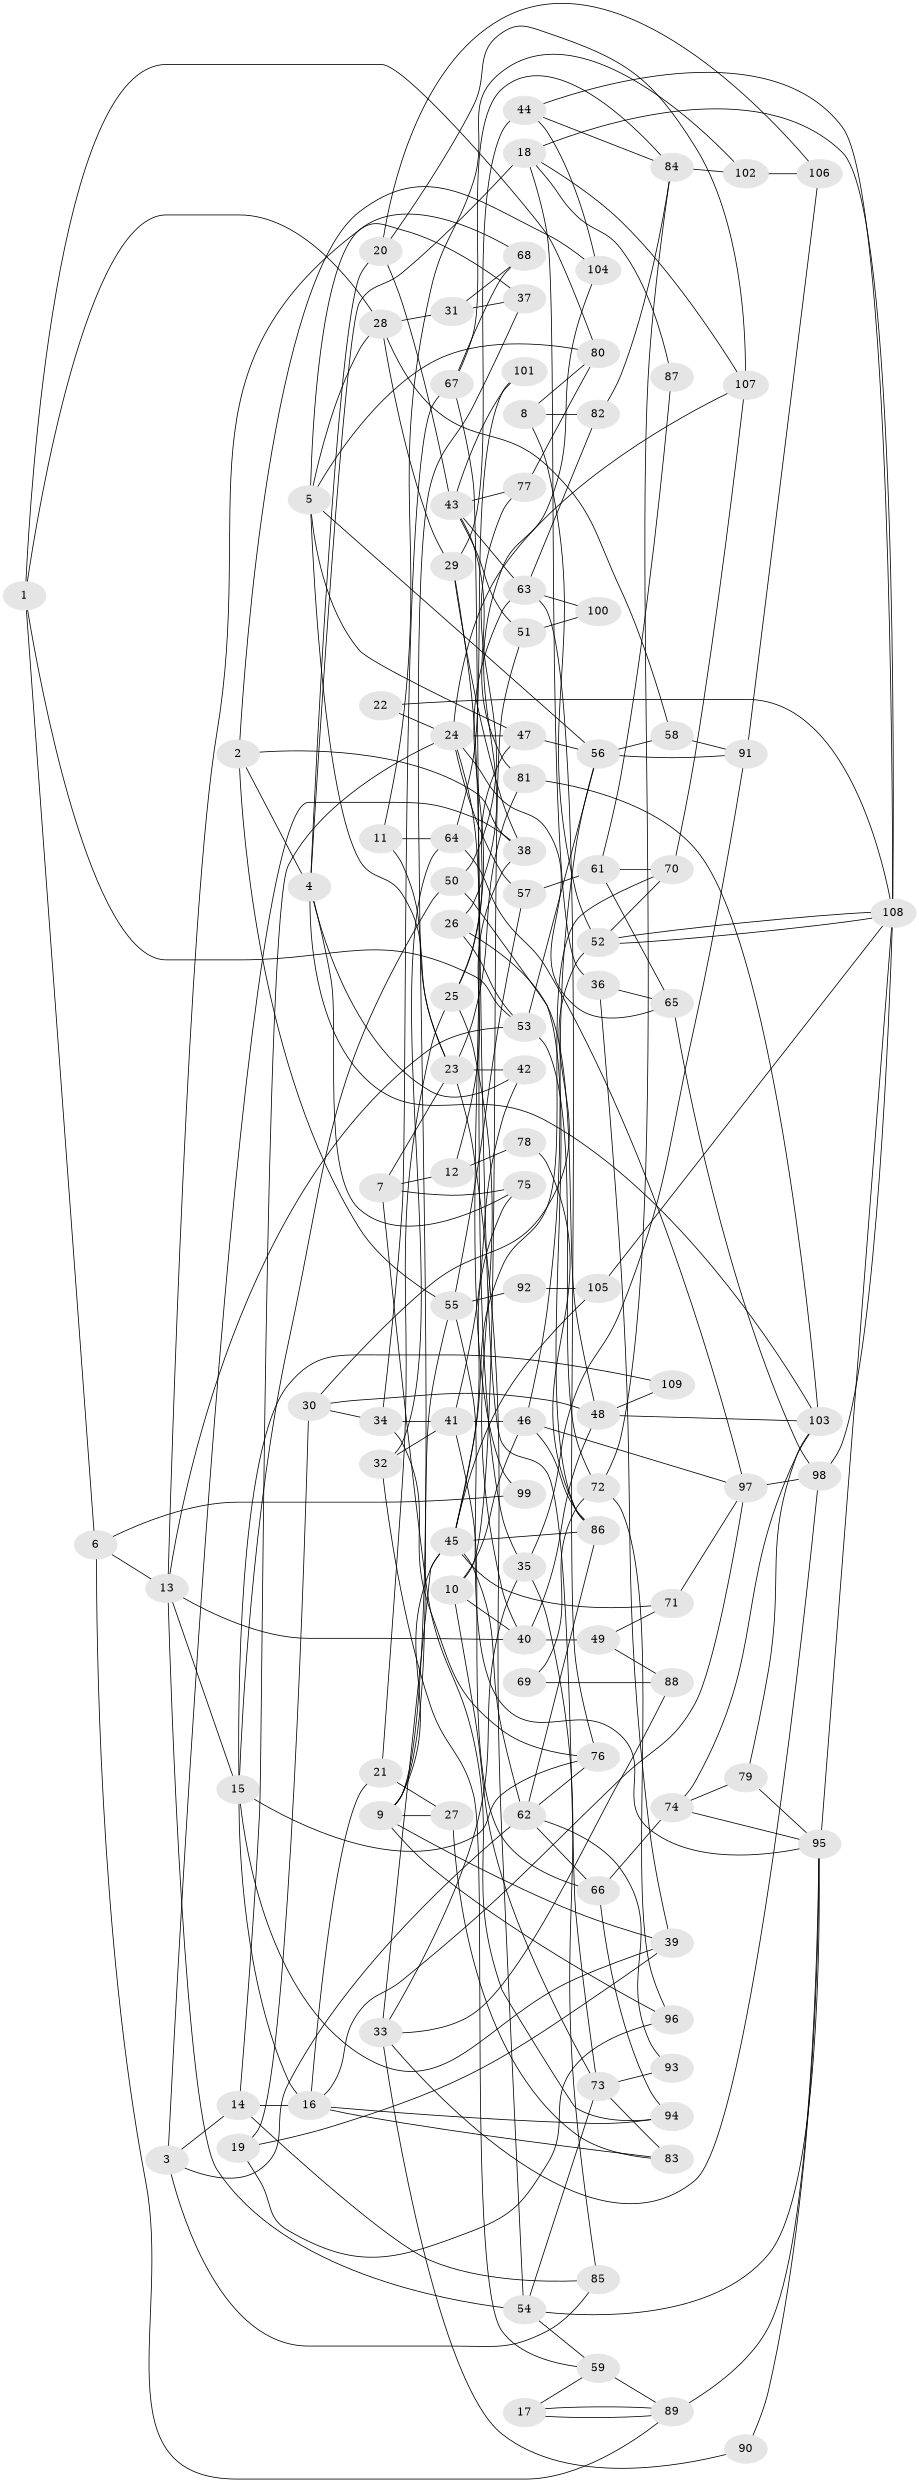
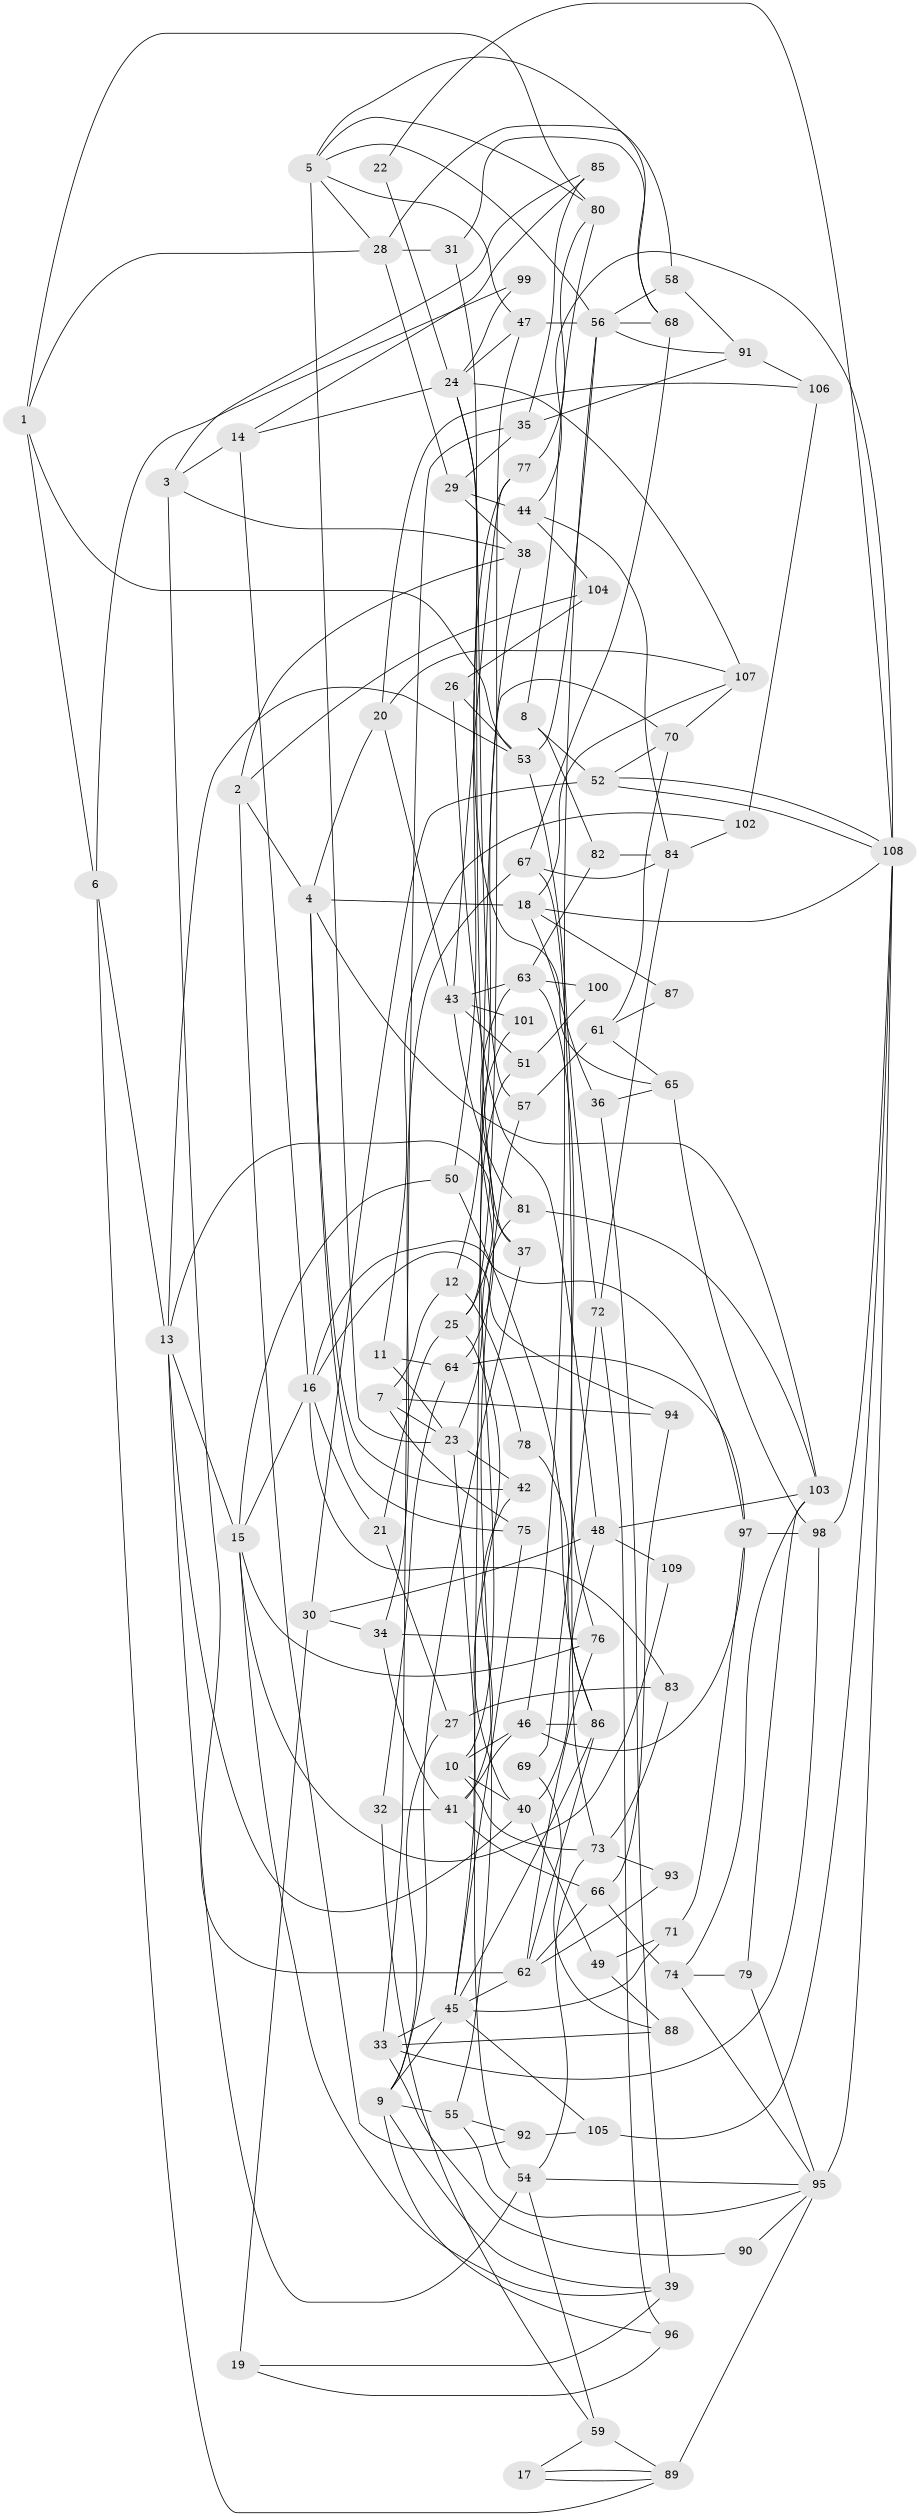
edge "56" -- "68": added
edge "2" -- "55": now "2" -- "92"
